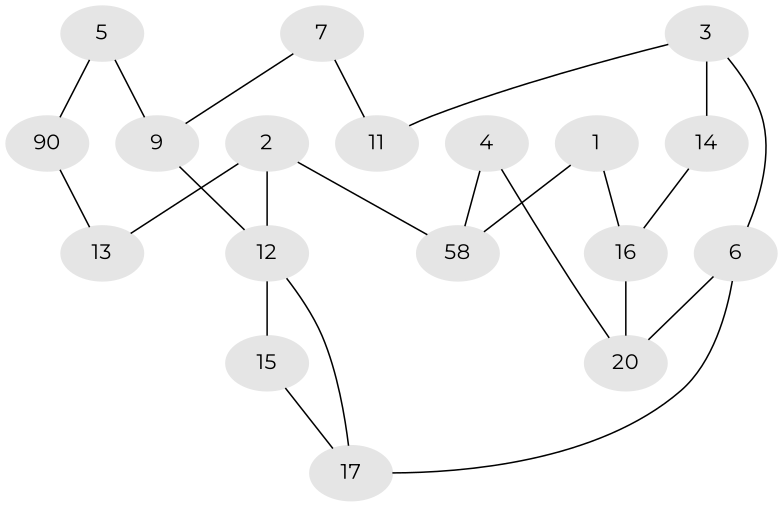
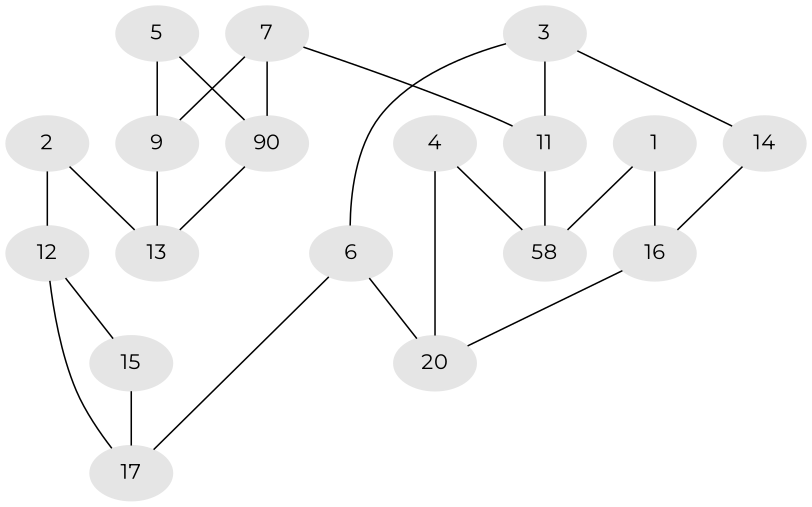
edge "7" -- "90": added
edge "9" -- "12": now "9" -- "13"
edge "2" -- "58": now "11" -- "58"
